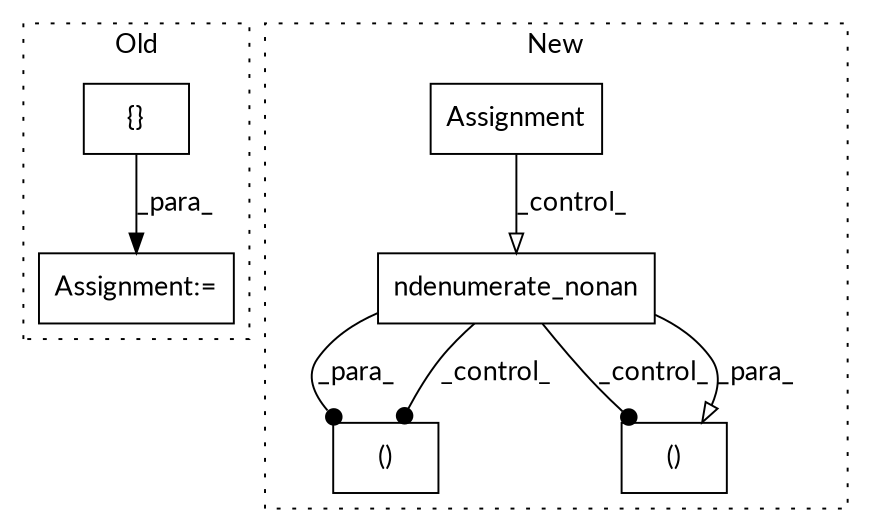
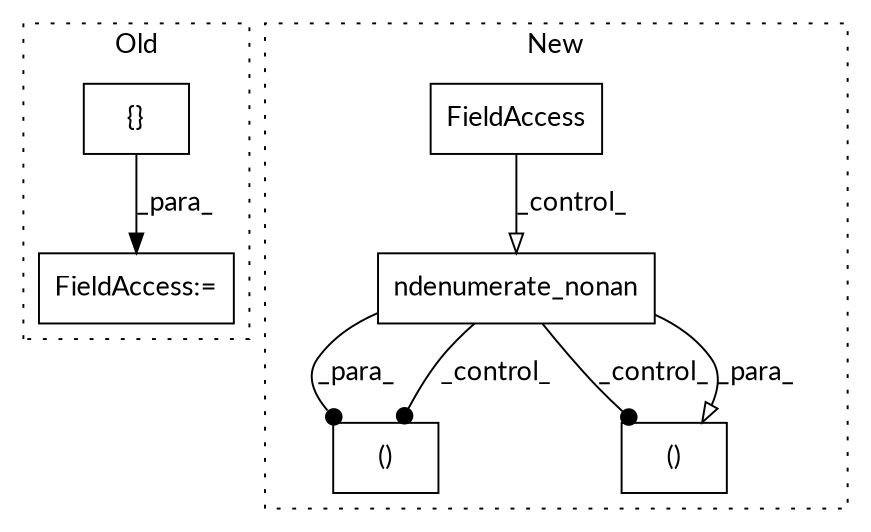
node "Assignment": label "Assignment" -> "FieldAccess"
node "Assignment:=": label "Assignment:=" -> "FieldAccess:="
